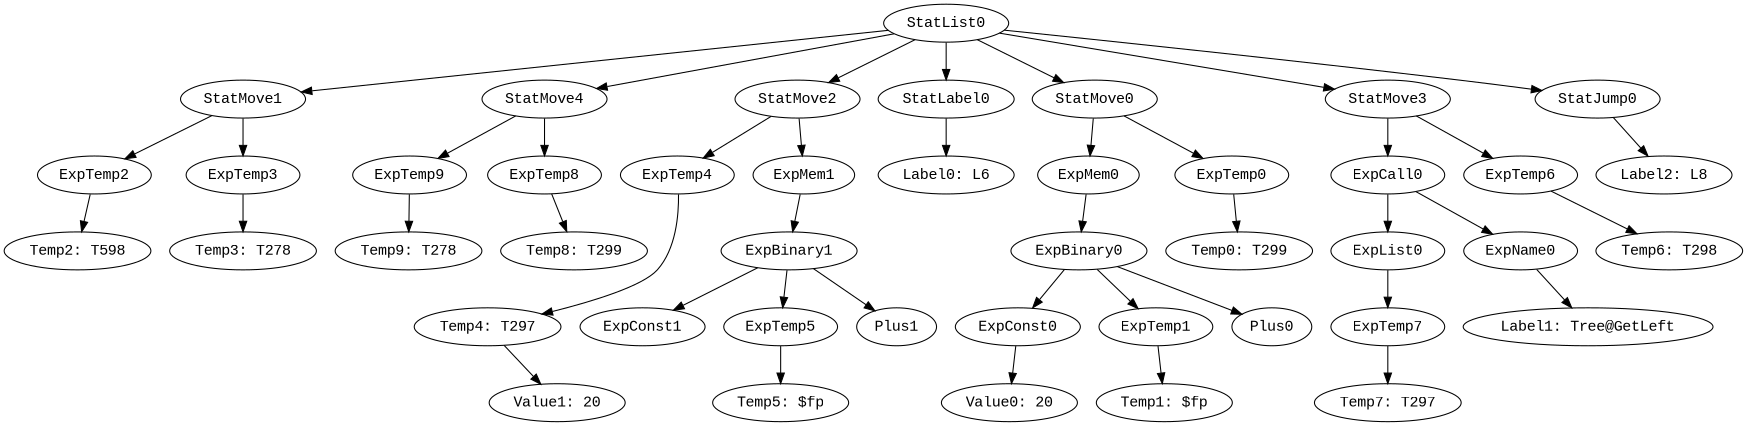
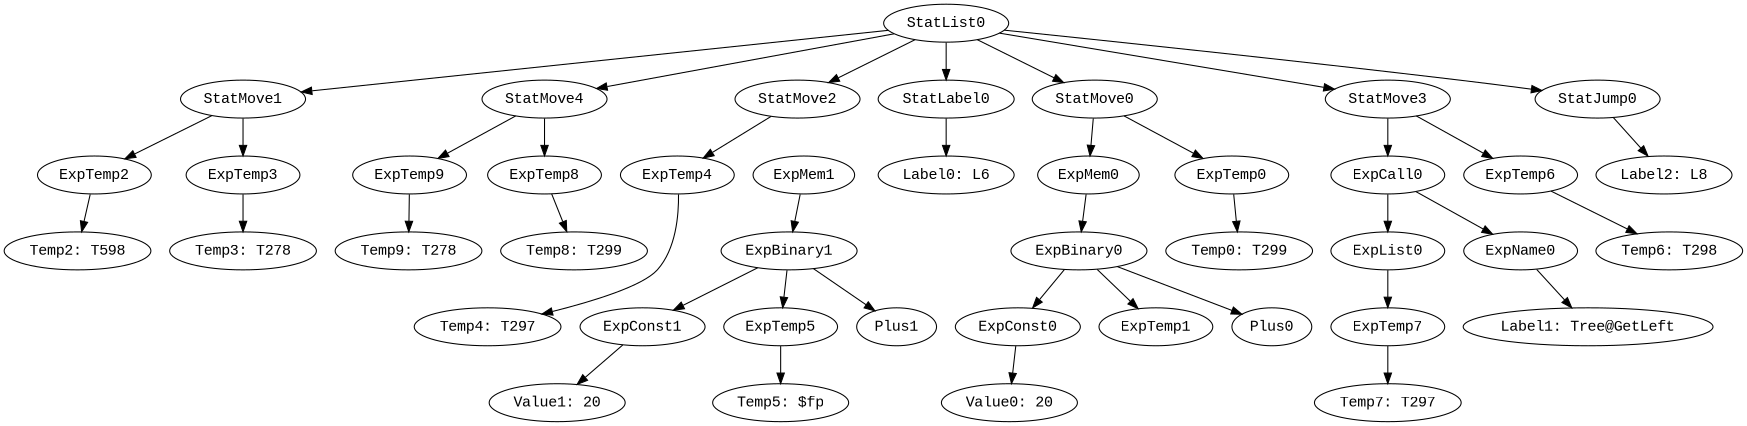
edge "StatMove2" -> "ExpMem1": removed
edge "Temp4: T297" -> "Value1: 20": now "ExpConst1" -> "Value1: 20"
node "Temp1: $fp": removed
